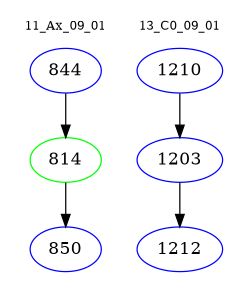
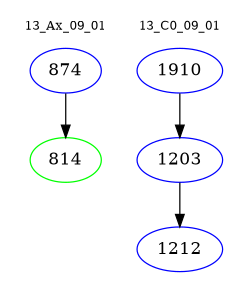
cluster "11_Ax_09_01": label "11_Ax_09_01" -> "13_Ax_09_01"
node "844": label "844" -> "874"
node "1210": label "1210" -> "1910"
node "850": removed
